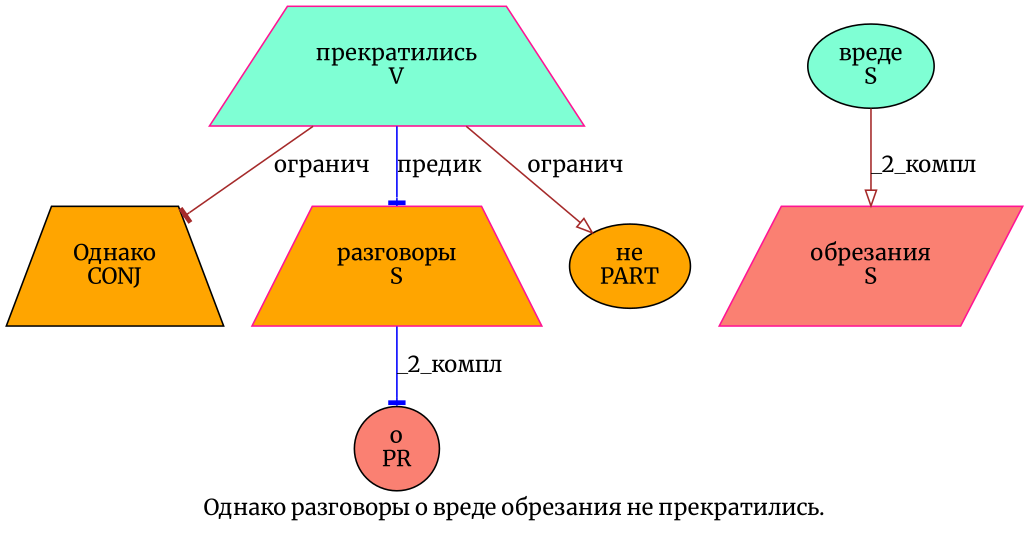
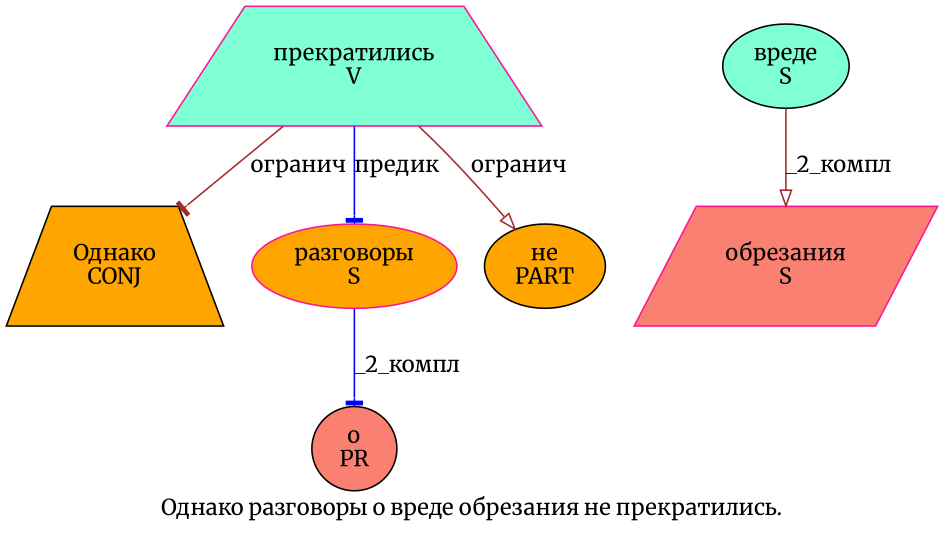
node "разговоры S": shape trapezium -> ellipse
